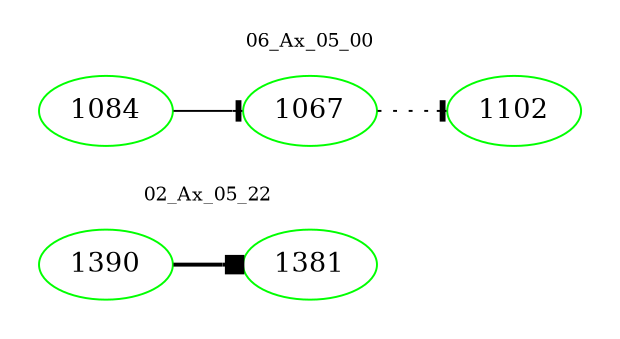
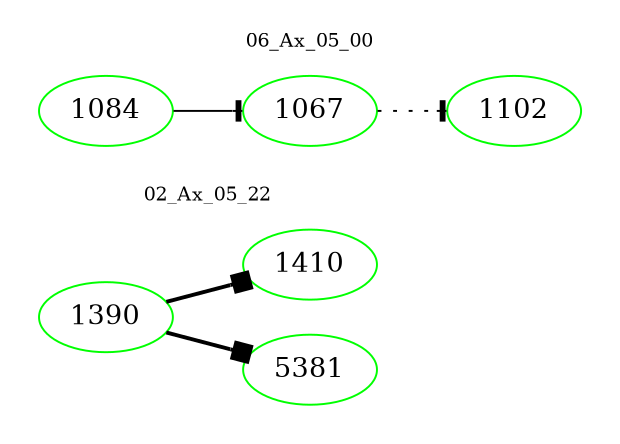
node "1410": added
node "1381": label "1381" -> "5381"
